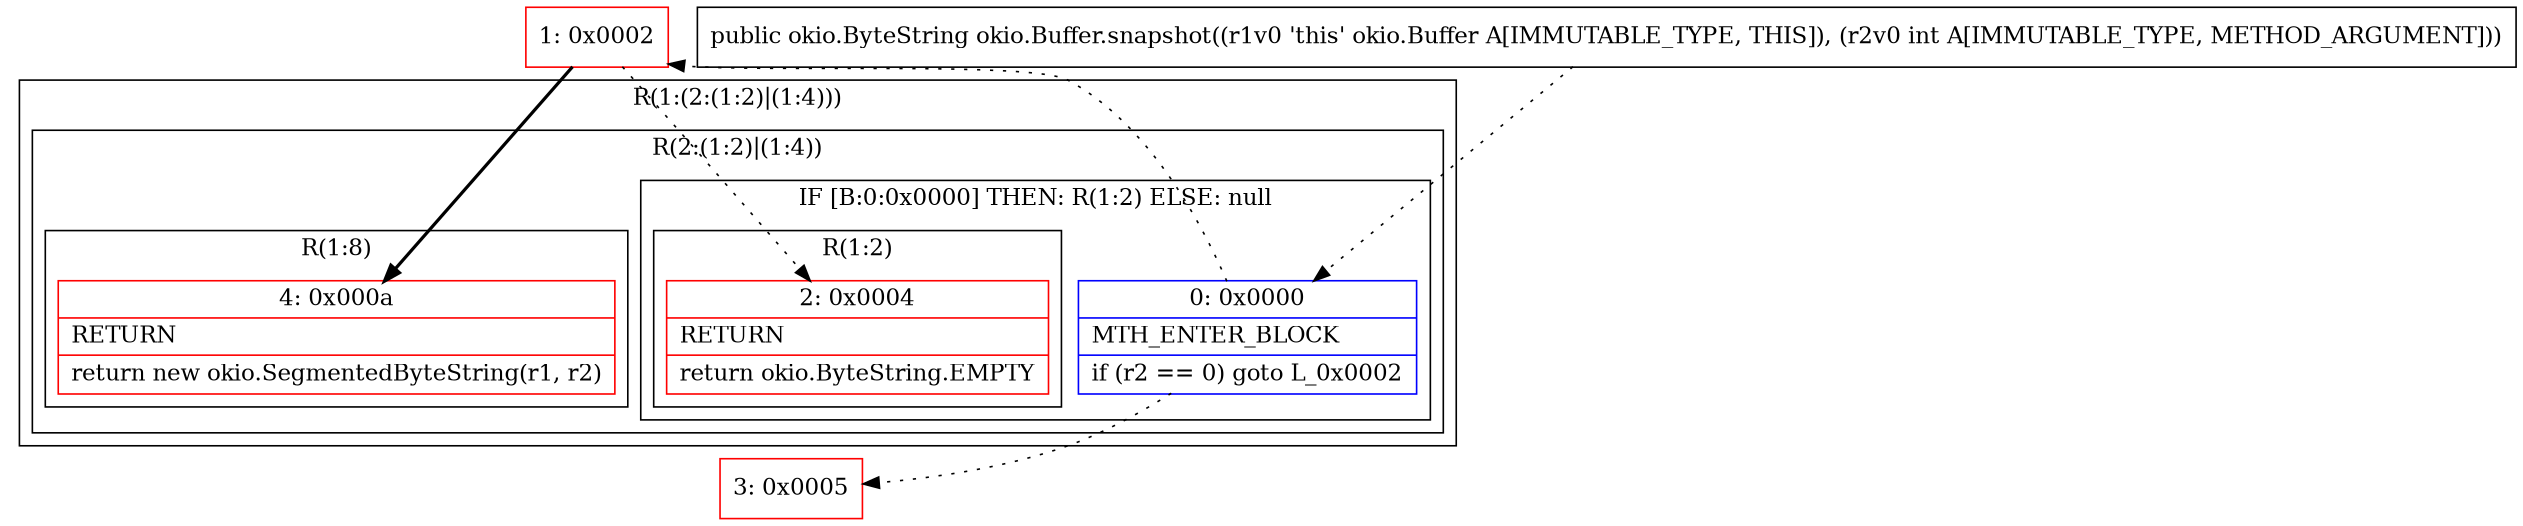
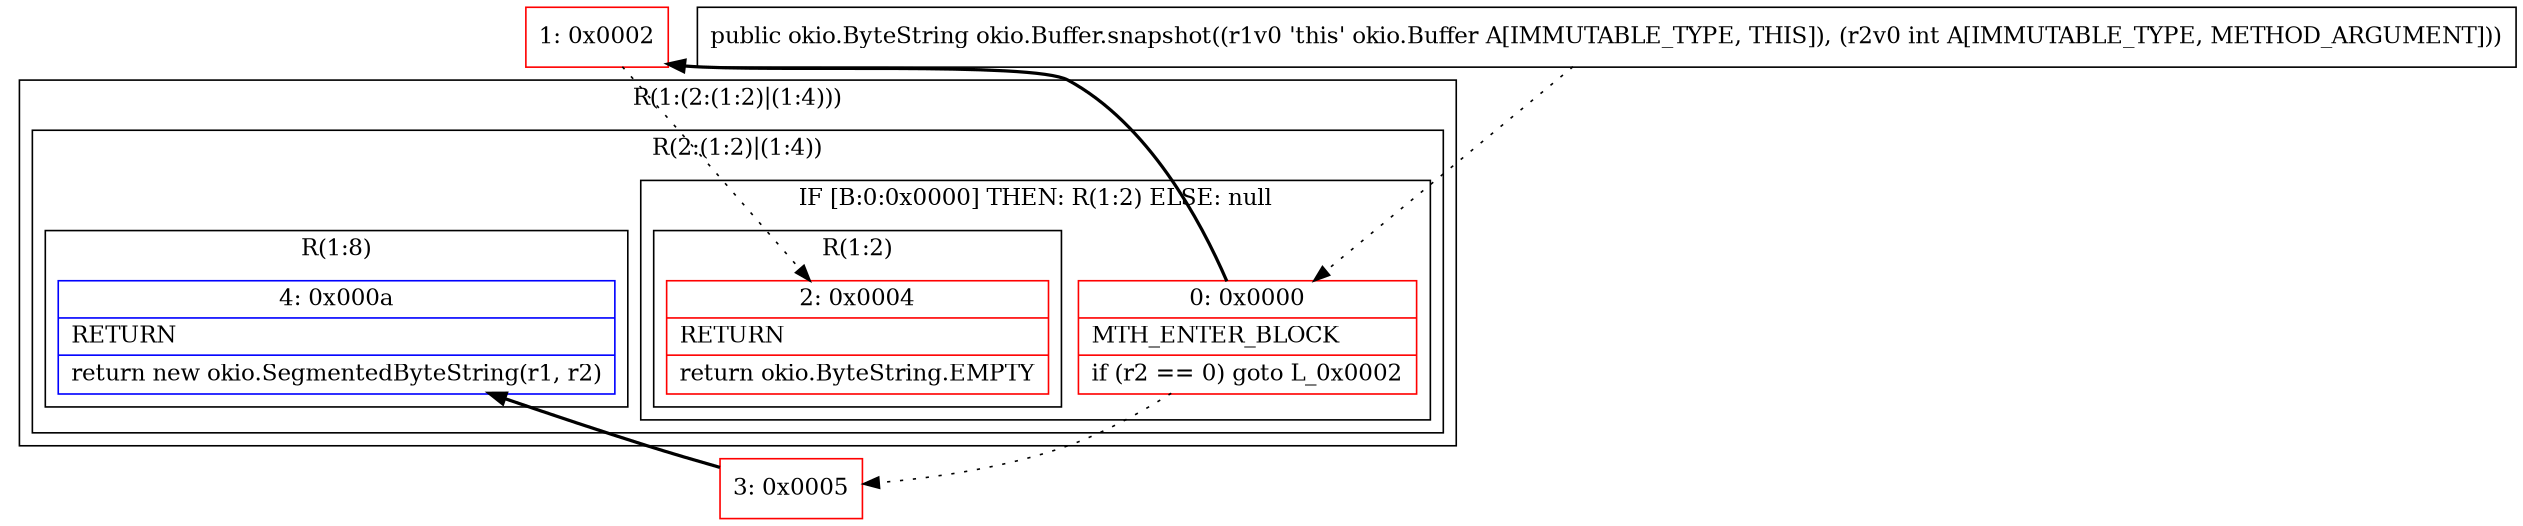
edge "0: 0x0000" -> "1: 0x0002": style dotted -> bold
edge "1: 0x0002" -> "4: 0x000a": now "3: 0x0005" -> "4: 0x000a"
node "4: 0x000a": color red -> blue
node "0: 0x0000": color blue -> red
